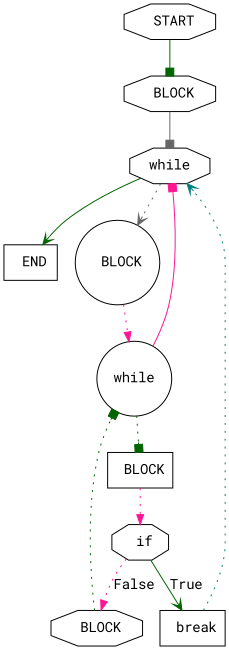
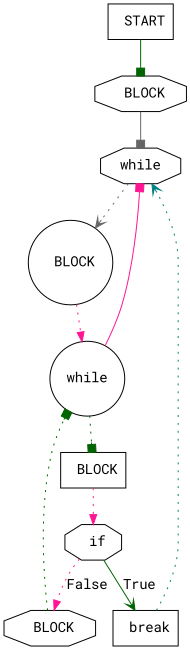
node "START": shape octagon -> box
node "END": removed
